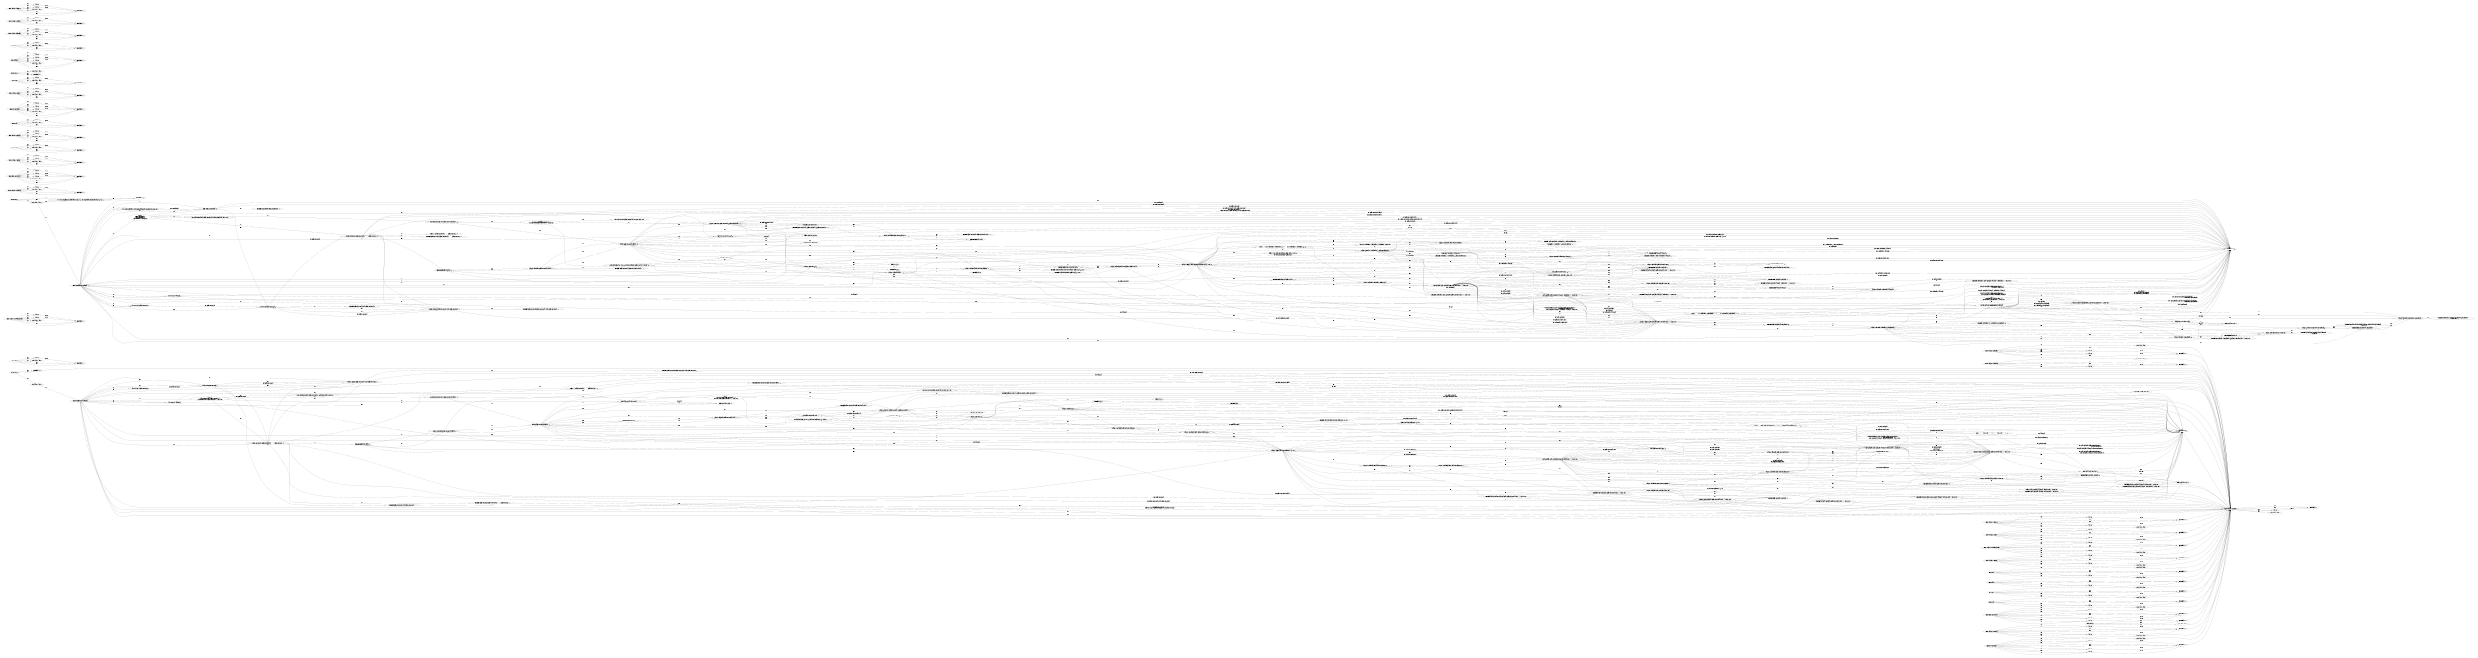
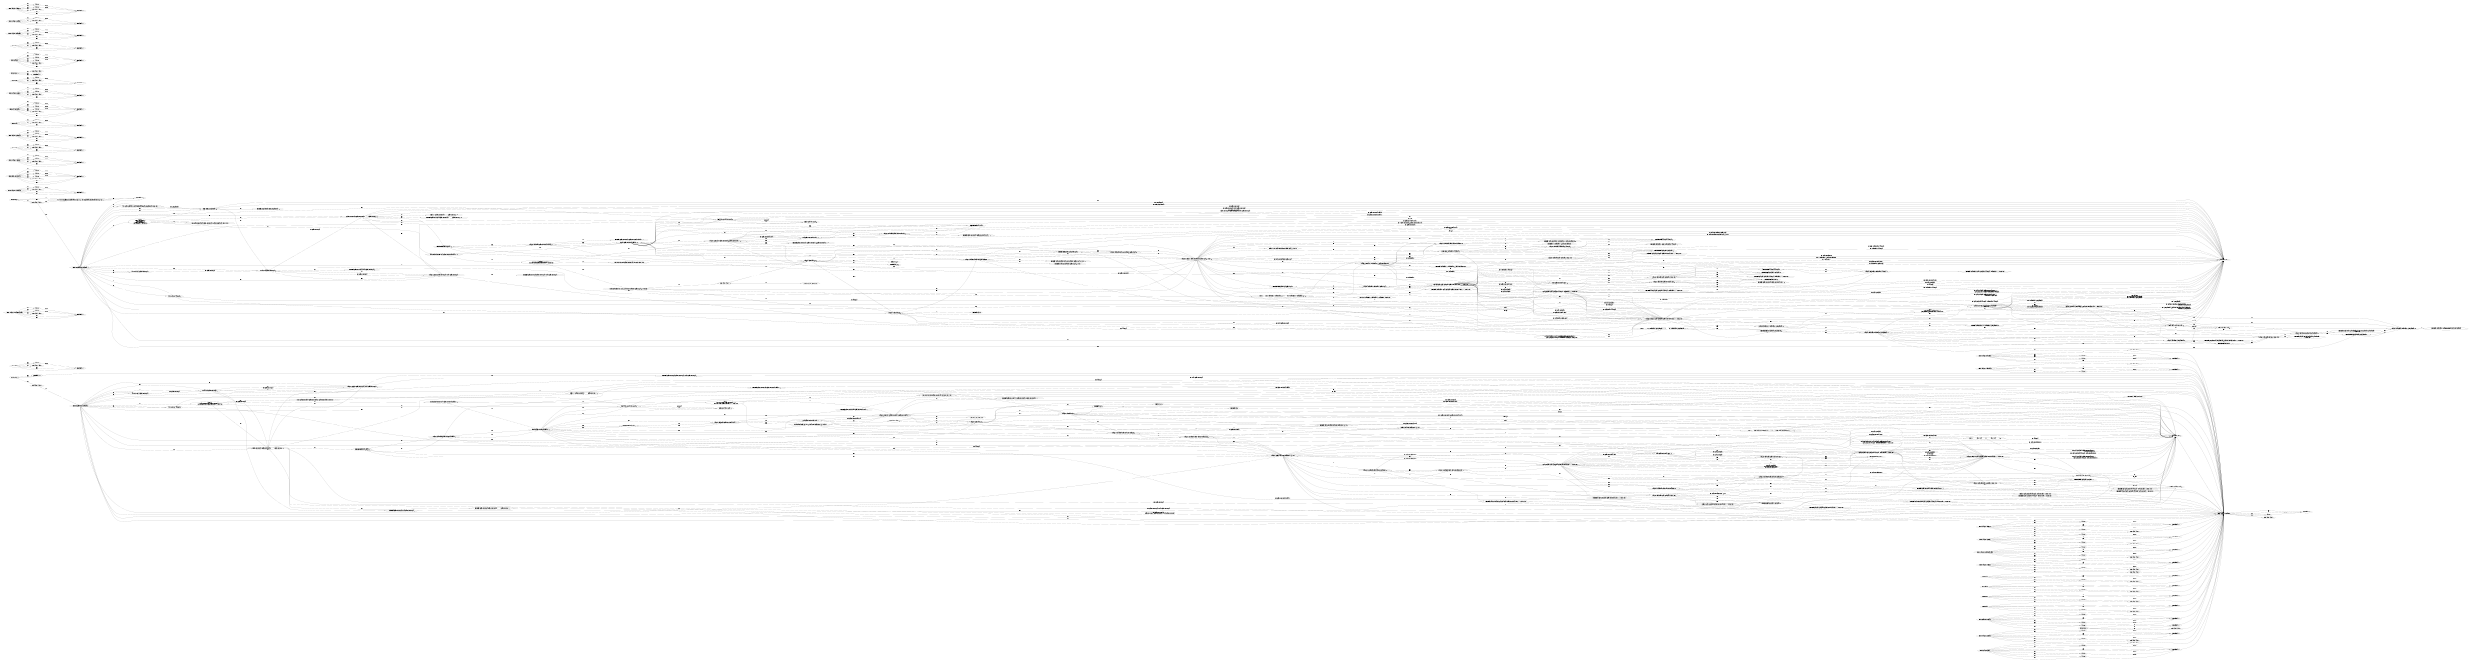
node "(CONTROL_STRUCTURE,IF,if (whitelist_entry.arg_name_filter))": added
